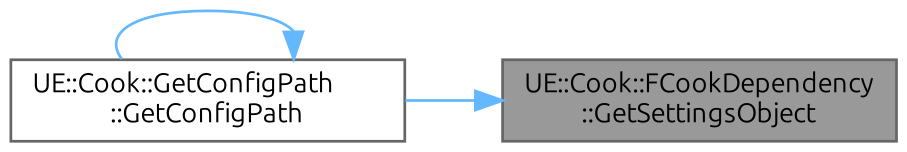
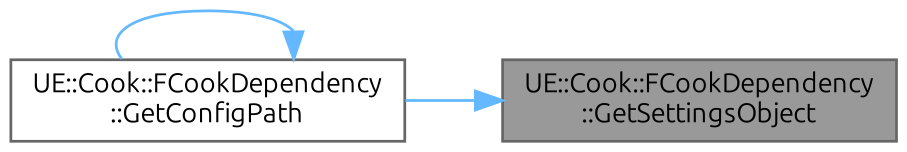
node "UE::Cook::GetConfigPath ::GetConfigPath": label "UE::Cook::GetConfigPath ::GetConfigPath" -> "UE::Cook::FCookDependency ::GetConfigPath"
